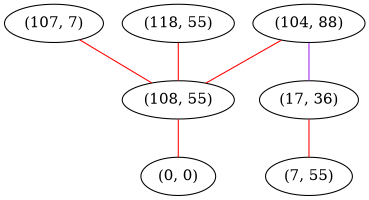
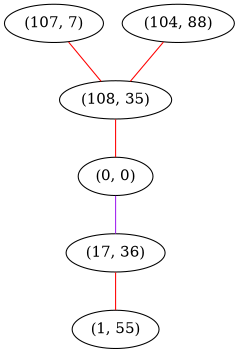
node "(118, 55)": removed
edge "(104, 88)" -- "(17, 36)": now "(0, 0)" -- "(17, 36)"
node "(108, 55)": label "(108, 55)" -> "(108, 35)"
node "(7, 55)": label "(7, 55)" -> "(1, 55)"
